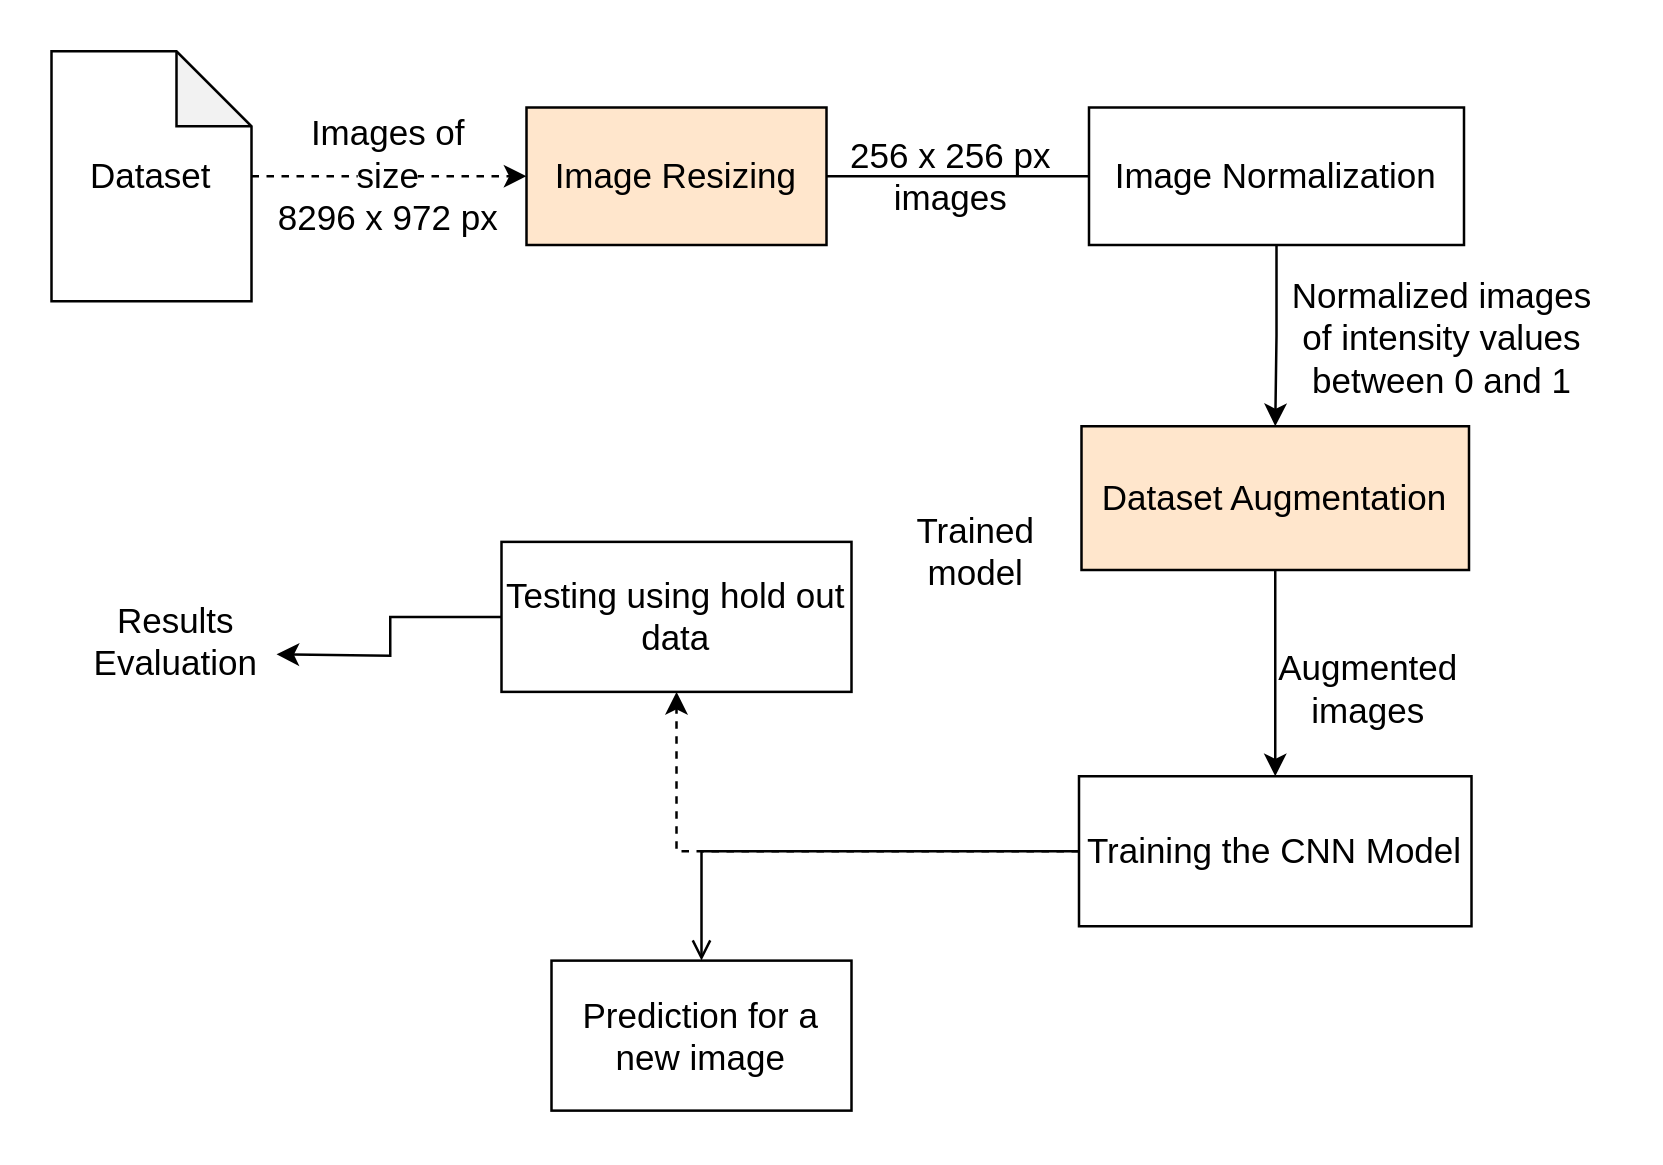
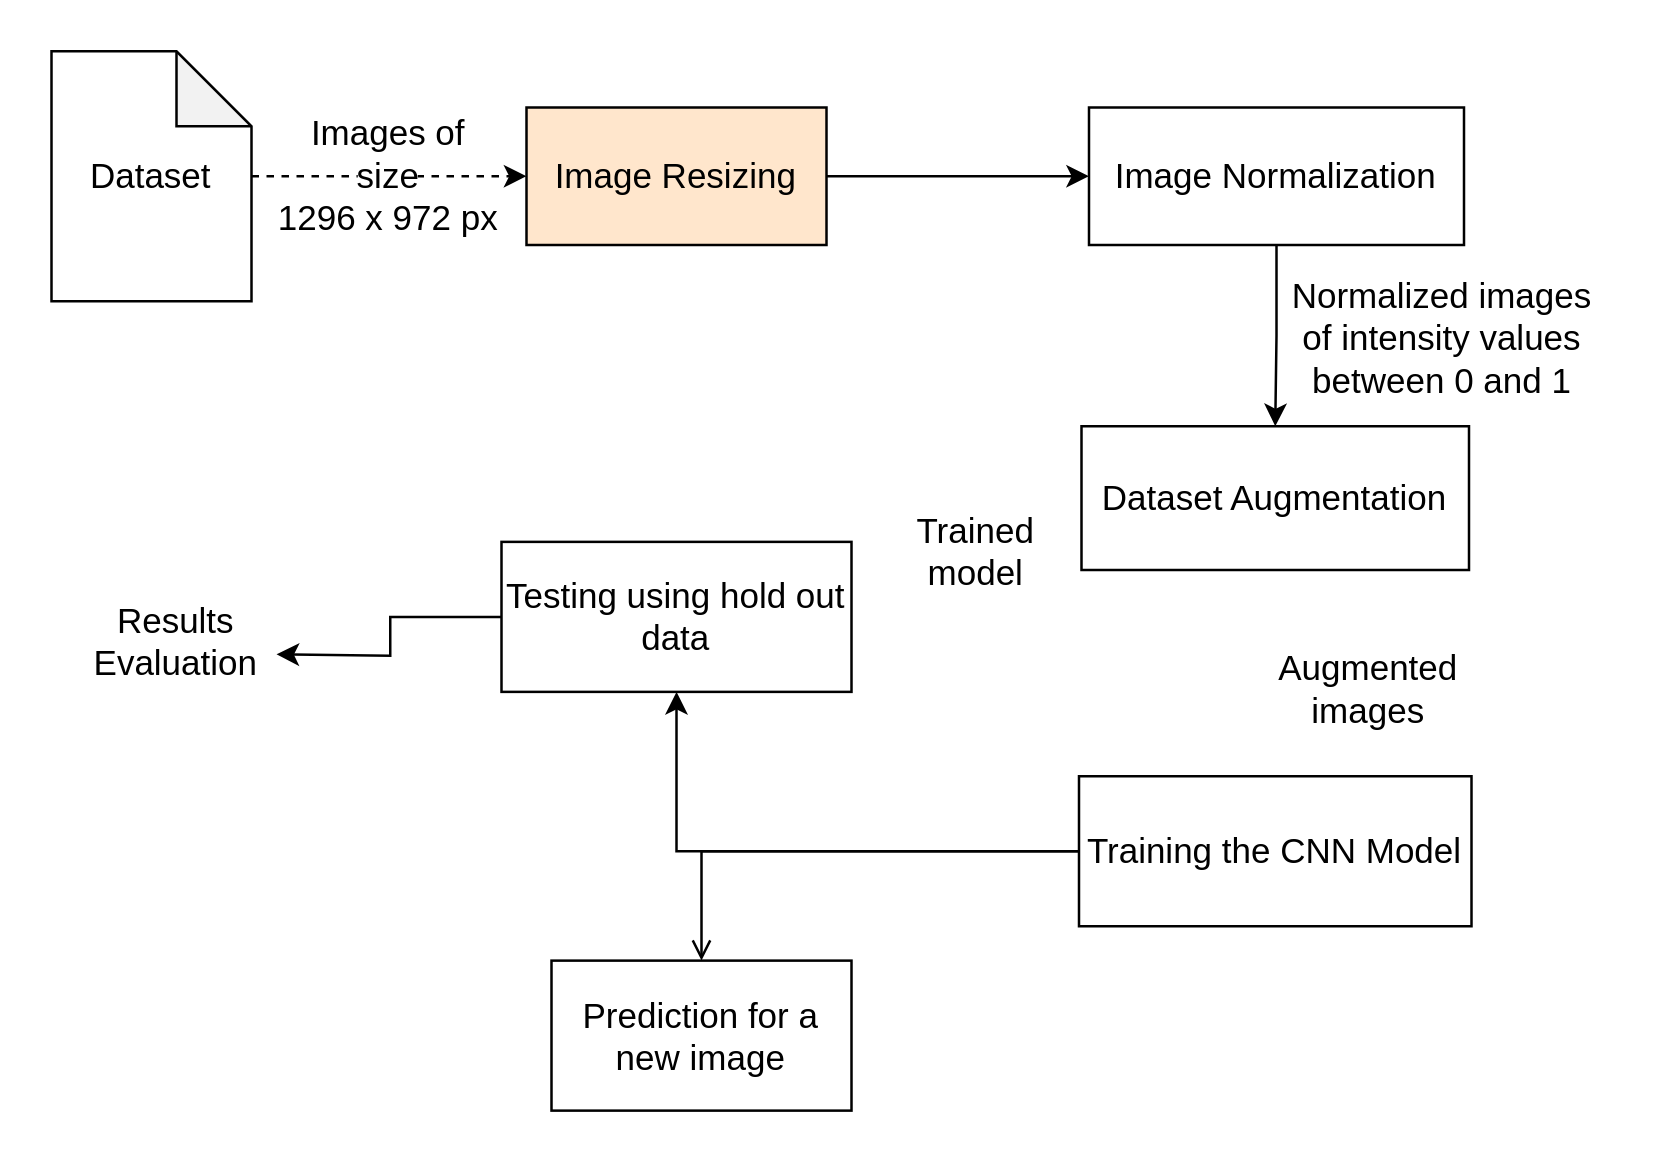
node "Images of size 8296 x 972 px": label "Images of size 8296 x 972 px" -> "Images of size 1296 x 972 px"
node "256 x 256 px images": removed
edge "Image Resizing" -- "Image Normalization": arrowhead none -> classic
node "Dataset Augmentation": fillcolor #ffe6cc -> #ffffff
edge "Dataset Augmentation" -> "Training the CNN Model": removed
edge "Training the CNN Model" -> "Testing using hold out data": style dashed -> solid
